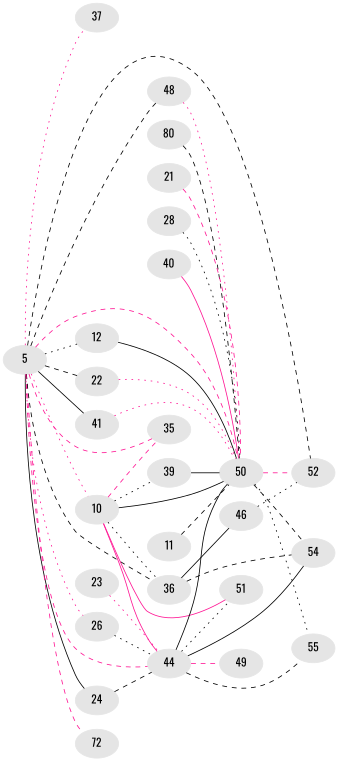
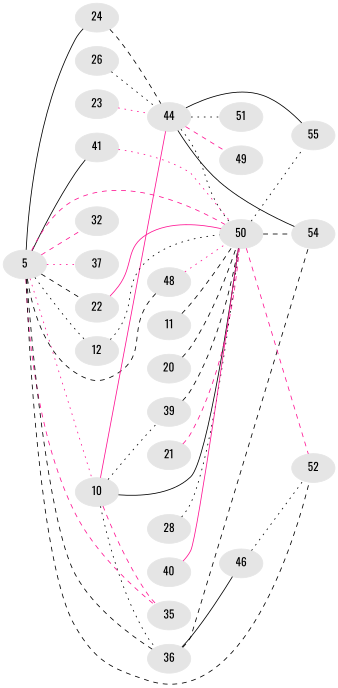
node "80": label "80" -> "20"
edge "12" -- "50": style solid -> dotted
edge "22" -- "50": style dotted -> solid
edge "39" -- "50": style solid -> dashed
edge "5" -- "26": removed
edge "50" -- "44": style solid -> dotted
edge "10" -- "51": removed
edge "5" -- "44": removed
edge "55" -- "44": style dashed -> solid
node "72": label "72" -> "32"
